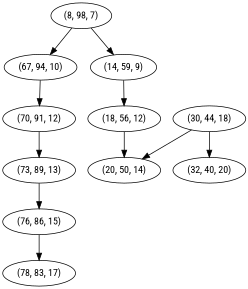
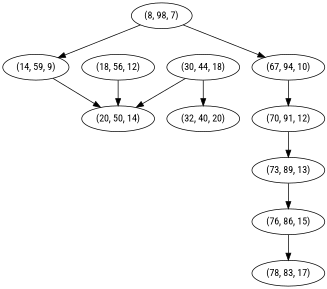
edge "(14, 59, 9)" -> "(18, 56, 12)": now "(14, 59, 9)" -> "(20, 50, 14)"
